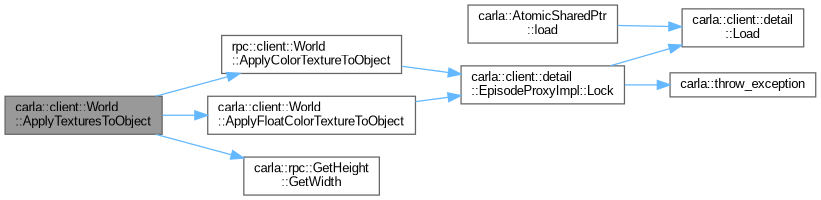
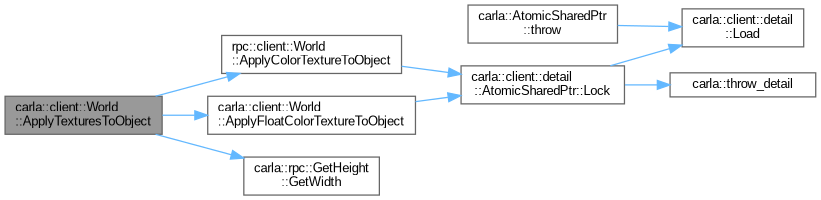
node "carla::AtomicSharedPtr ::load": label "carla::AtomicSharedPtr ::load" -> "carla::AtomicSharedPtr ::throw"
node "carla::client::detail ::EpisodeProxyImpl::Lock": label "carla::client::detail ::EpisodeProxyImpl::Lock" -> "carla::client::detail ::AtomicSharedPtr::Lock"
node "carla::throw_exception": label "carla::throw_exception" -> "carla::throw_detail"
